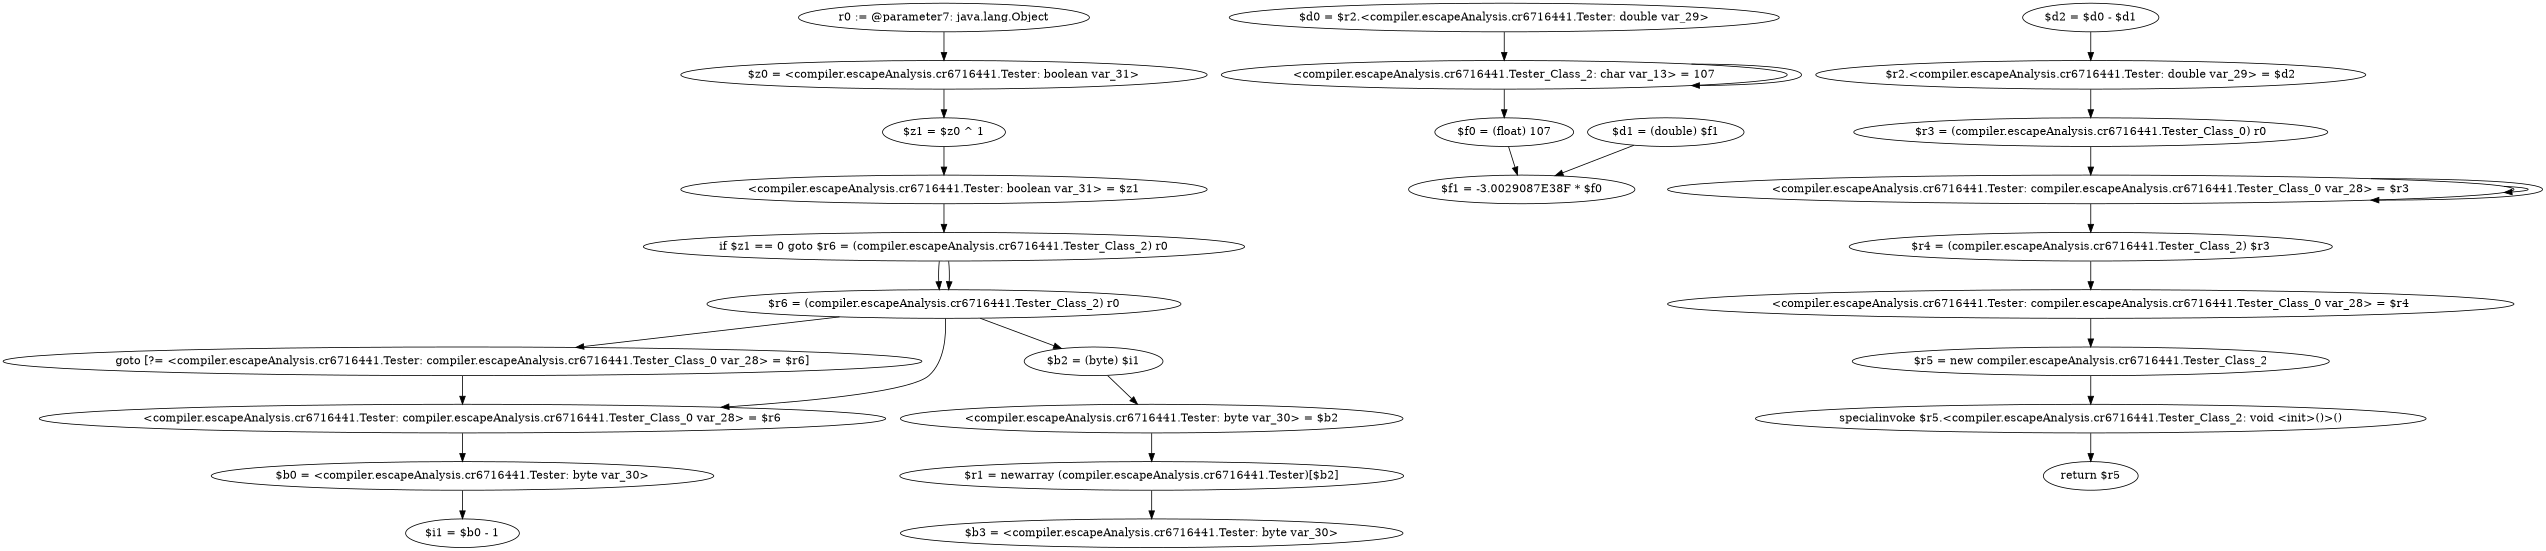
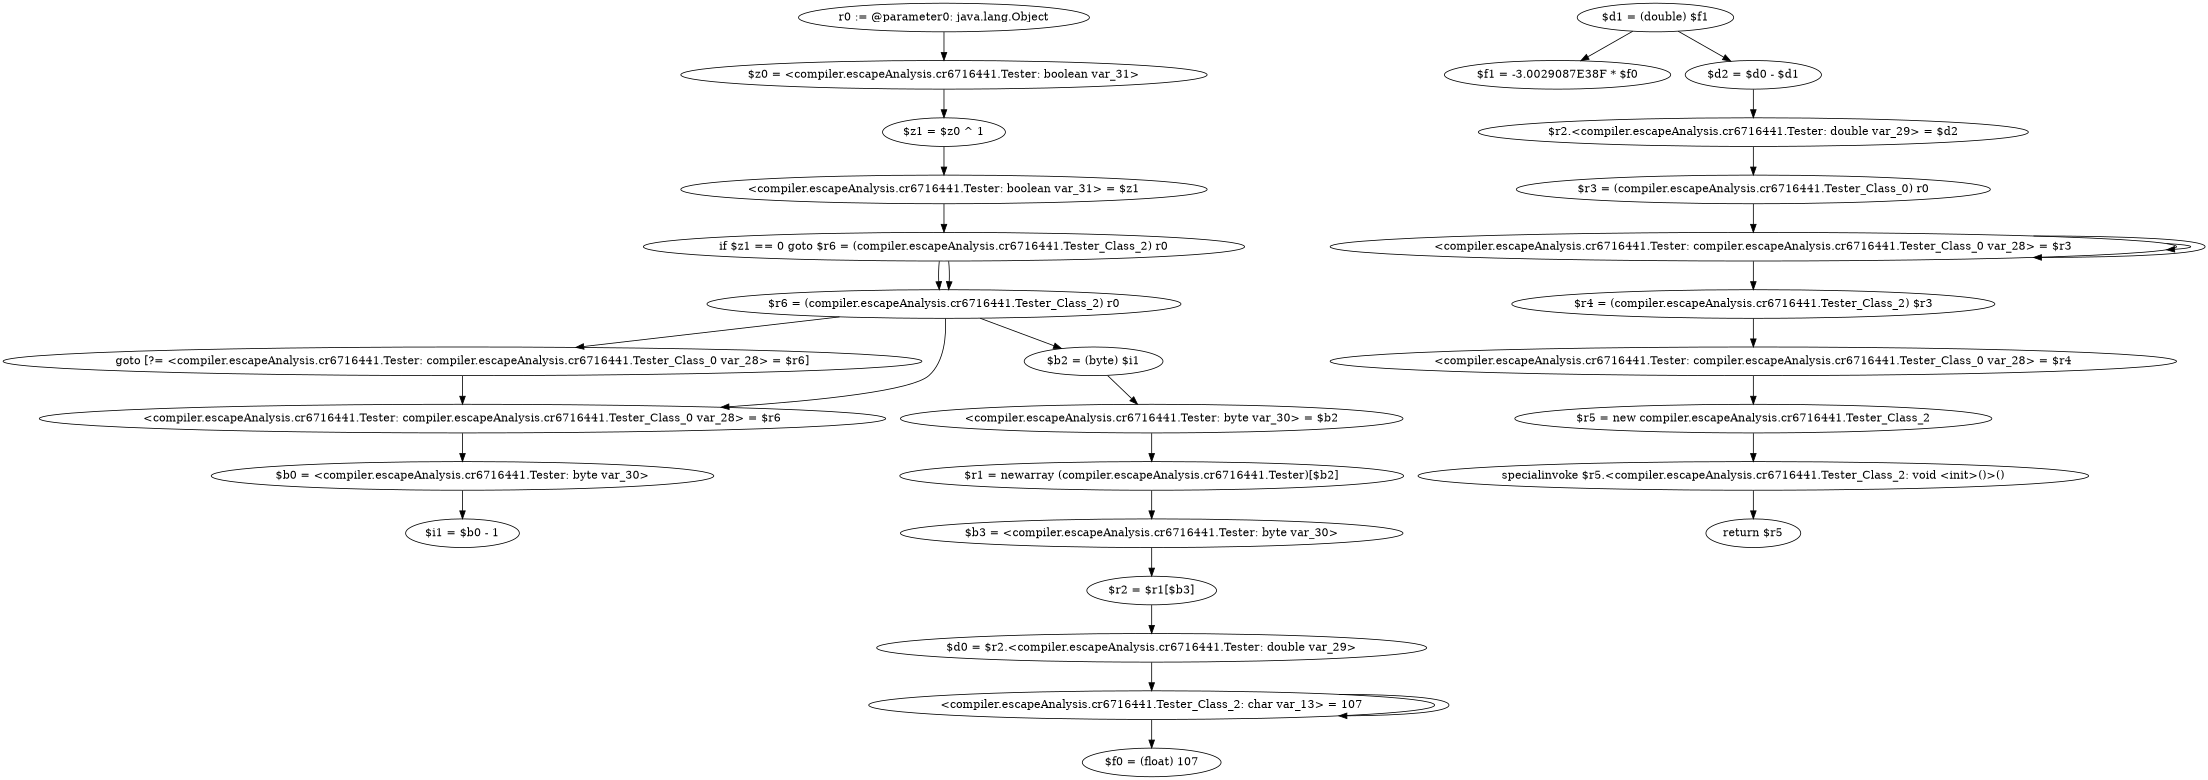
node "r0 := @parameter7: java.lang.Object": label "r0 := @parameter7: java.lang.Object" -> "r0 := @parameter0: java.lang.Object"
edge "$d1 = (double) $f1" -> "$d2 = $d0 - $d1": added
edge "$f0 = (float) 107" -> "$f1 = -3.0029087E38F * $f0": removed
node "$r2 = $r1[$b3]": added
